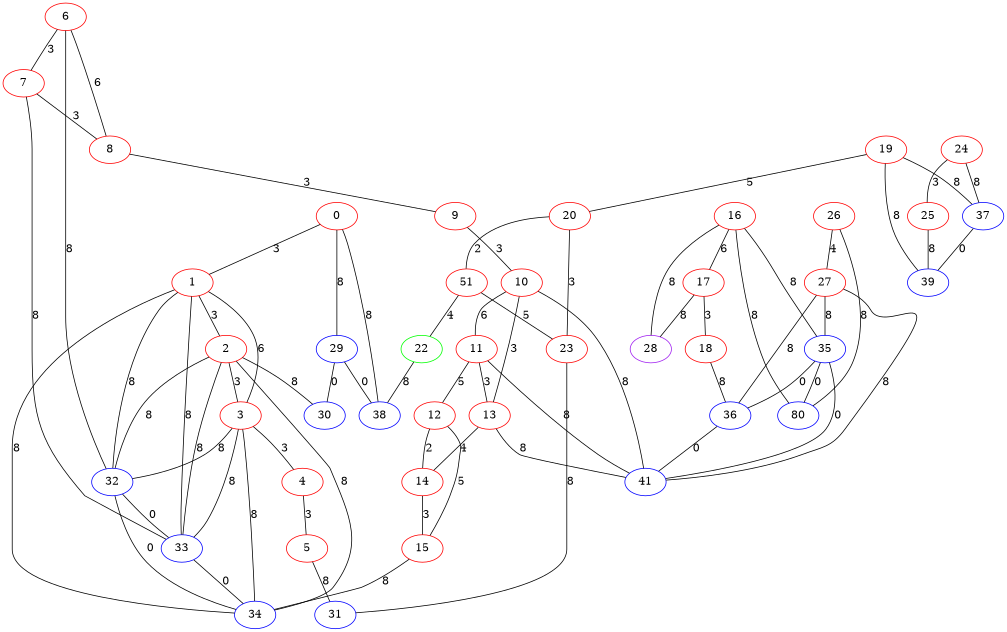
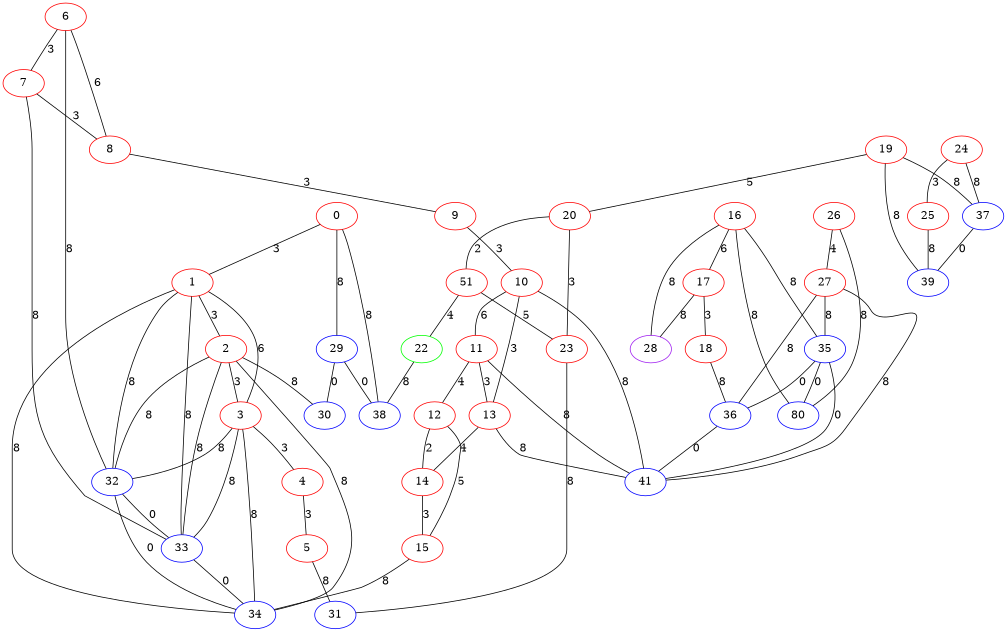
edge "11" -- "12": label "5" -> "4"
